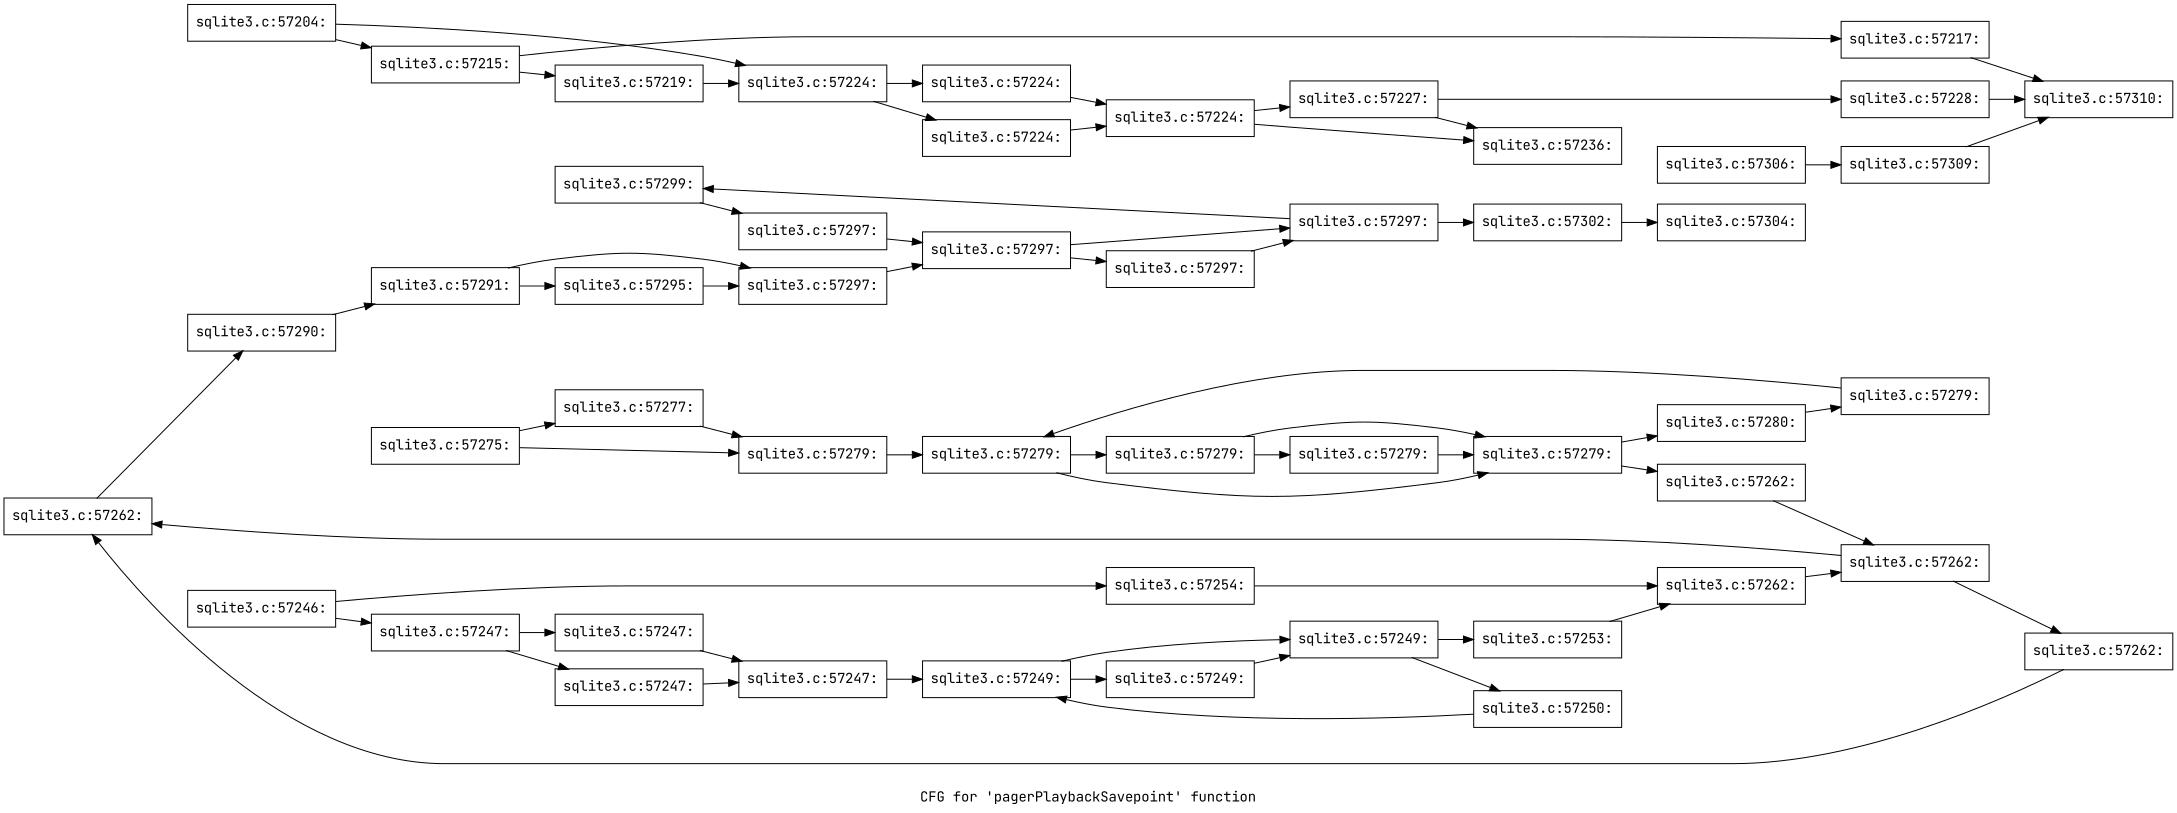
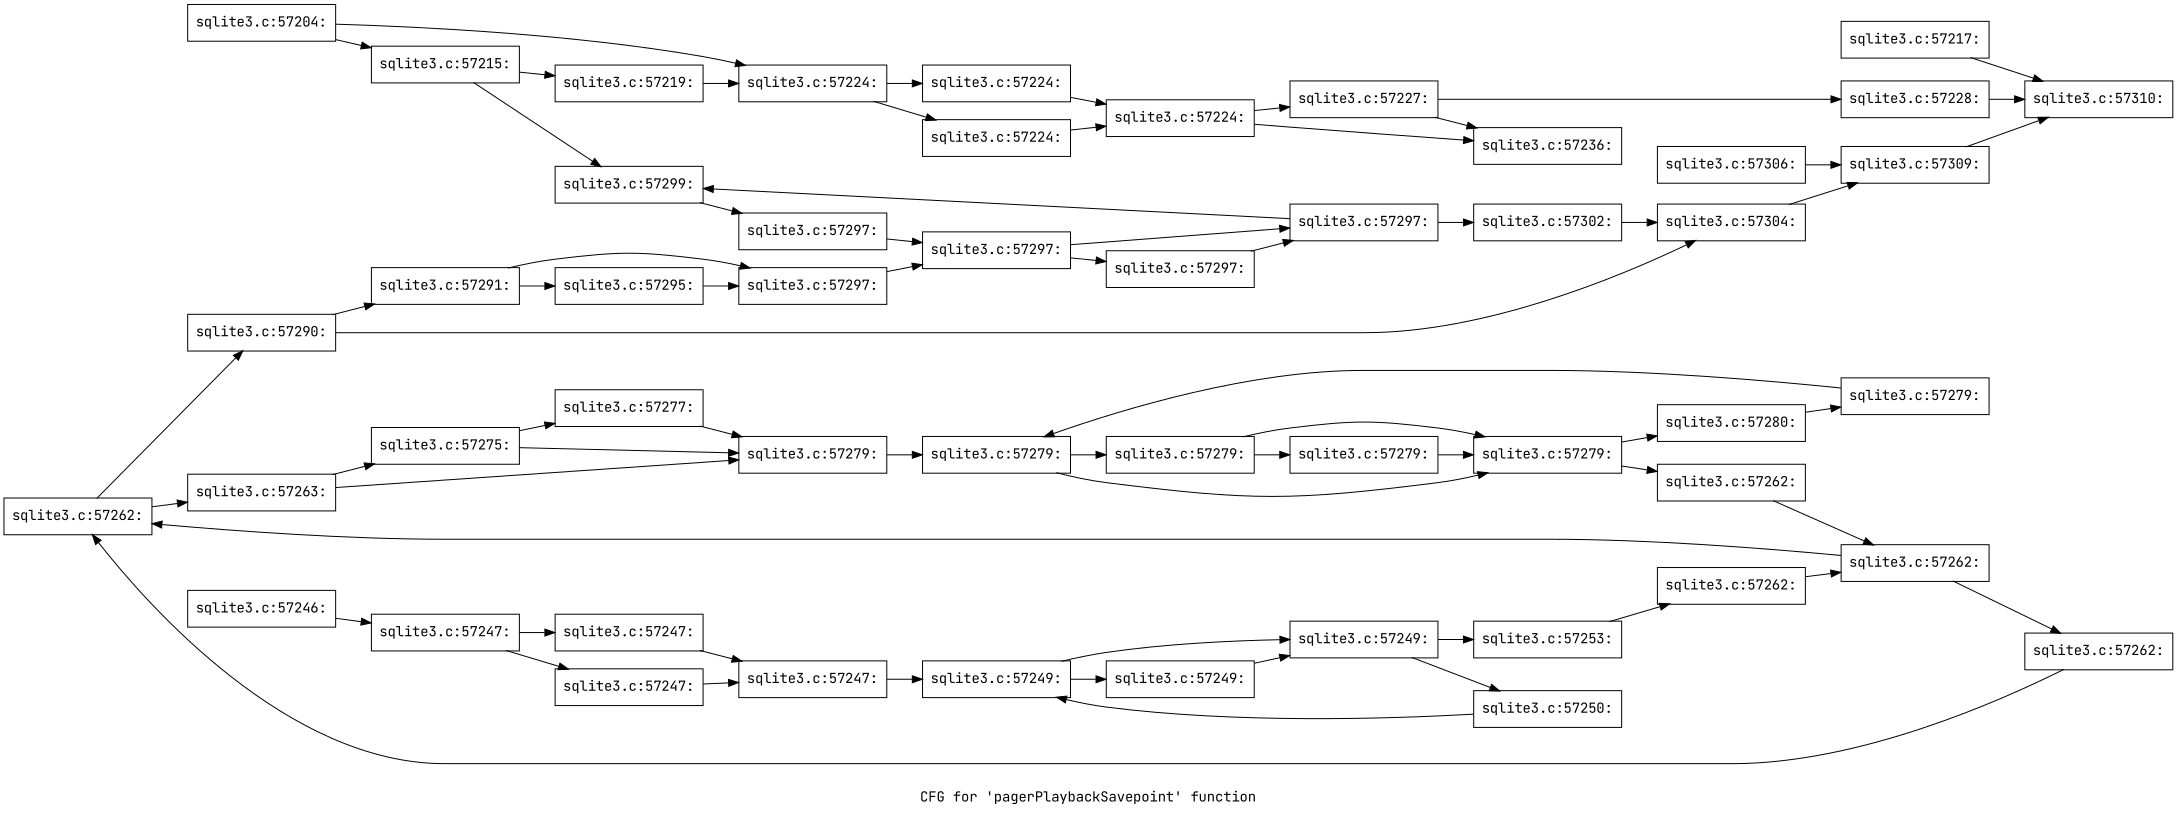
edge "sqlite3.c:57215:" -> "sqlite3.c:57217:": now "sqlite3.c:57215:" -> "sqlite3.c:57299:"
edge "sqlite3.c:57304:" -> "sqlite3.c:57309:": added
edge "sqlite3.c:57290:" -> "sqlite3.c:57304:": added
node "sqlite3.c:57263:": added
node "sqlite3.c:57254:": removed
